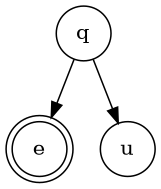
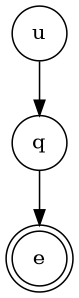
edge "q" -> "u": reversed
